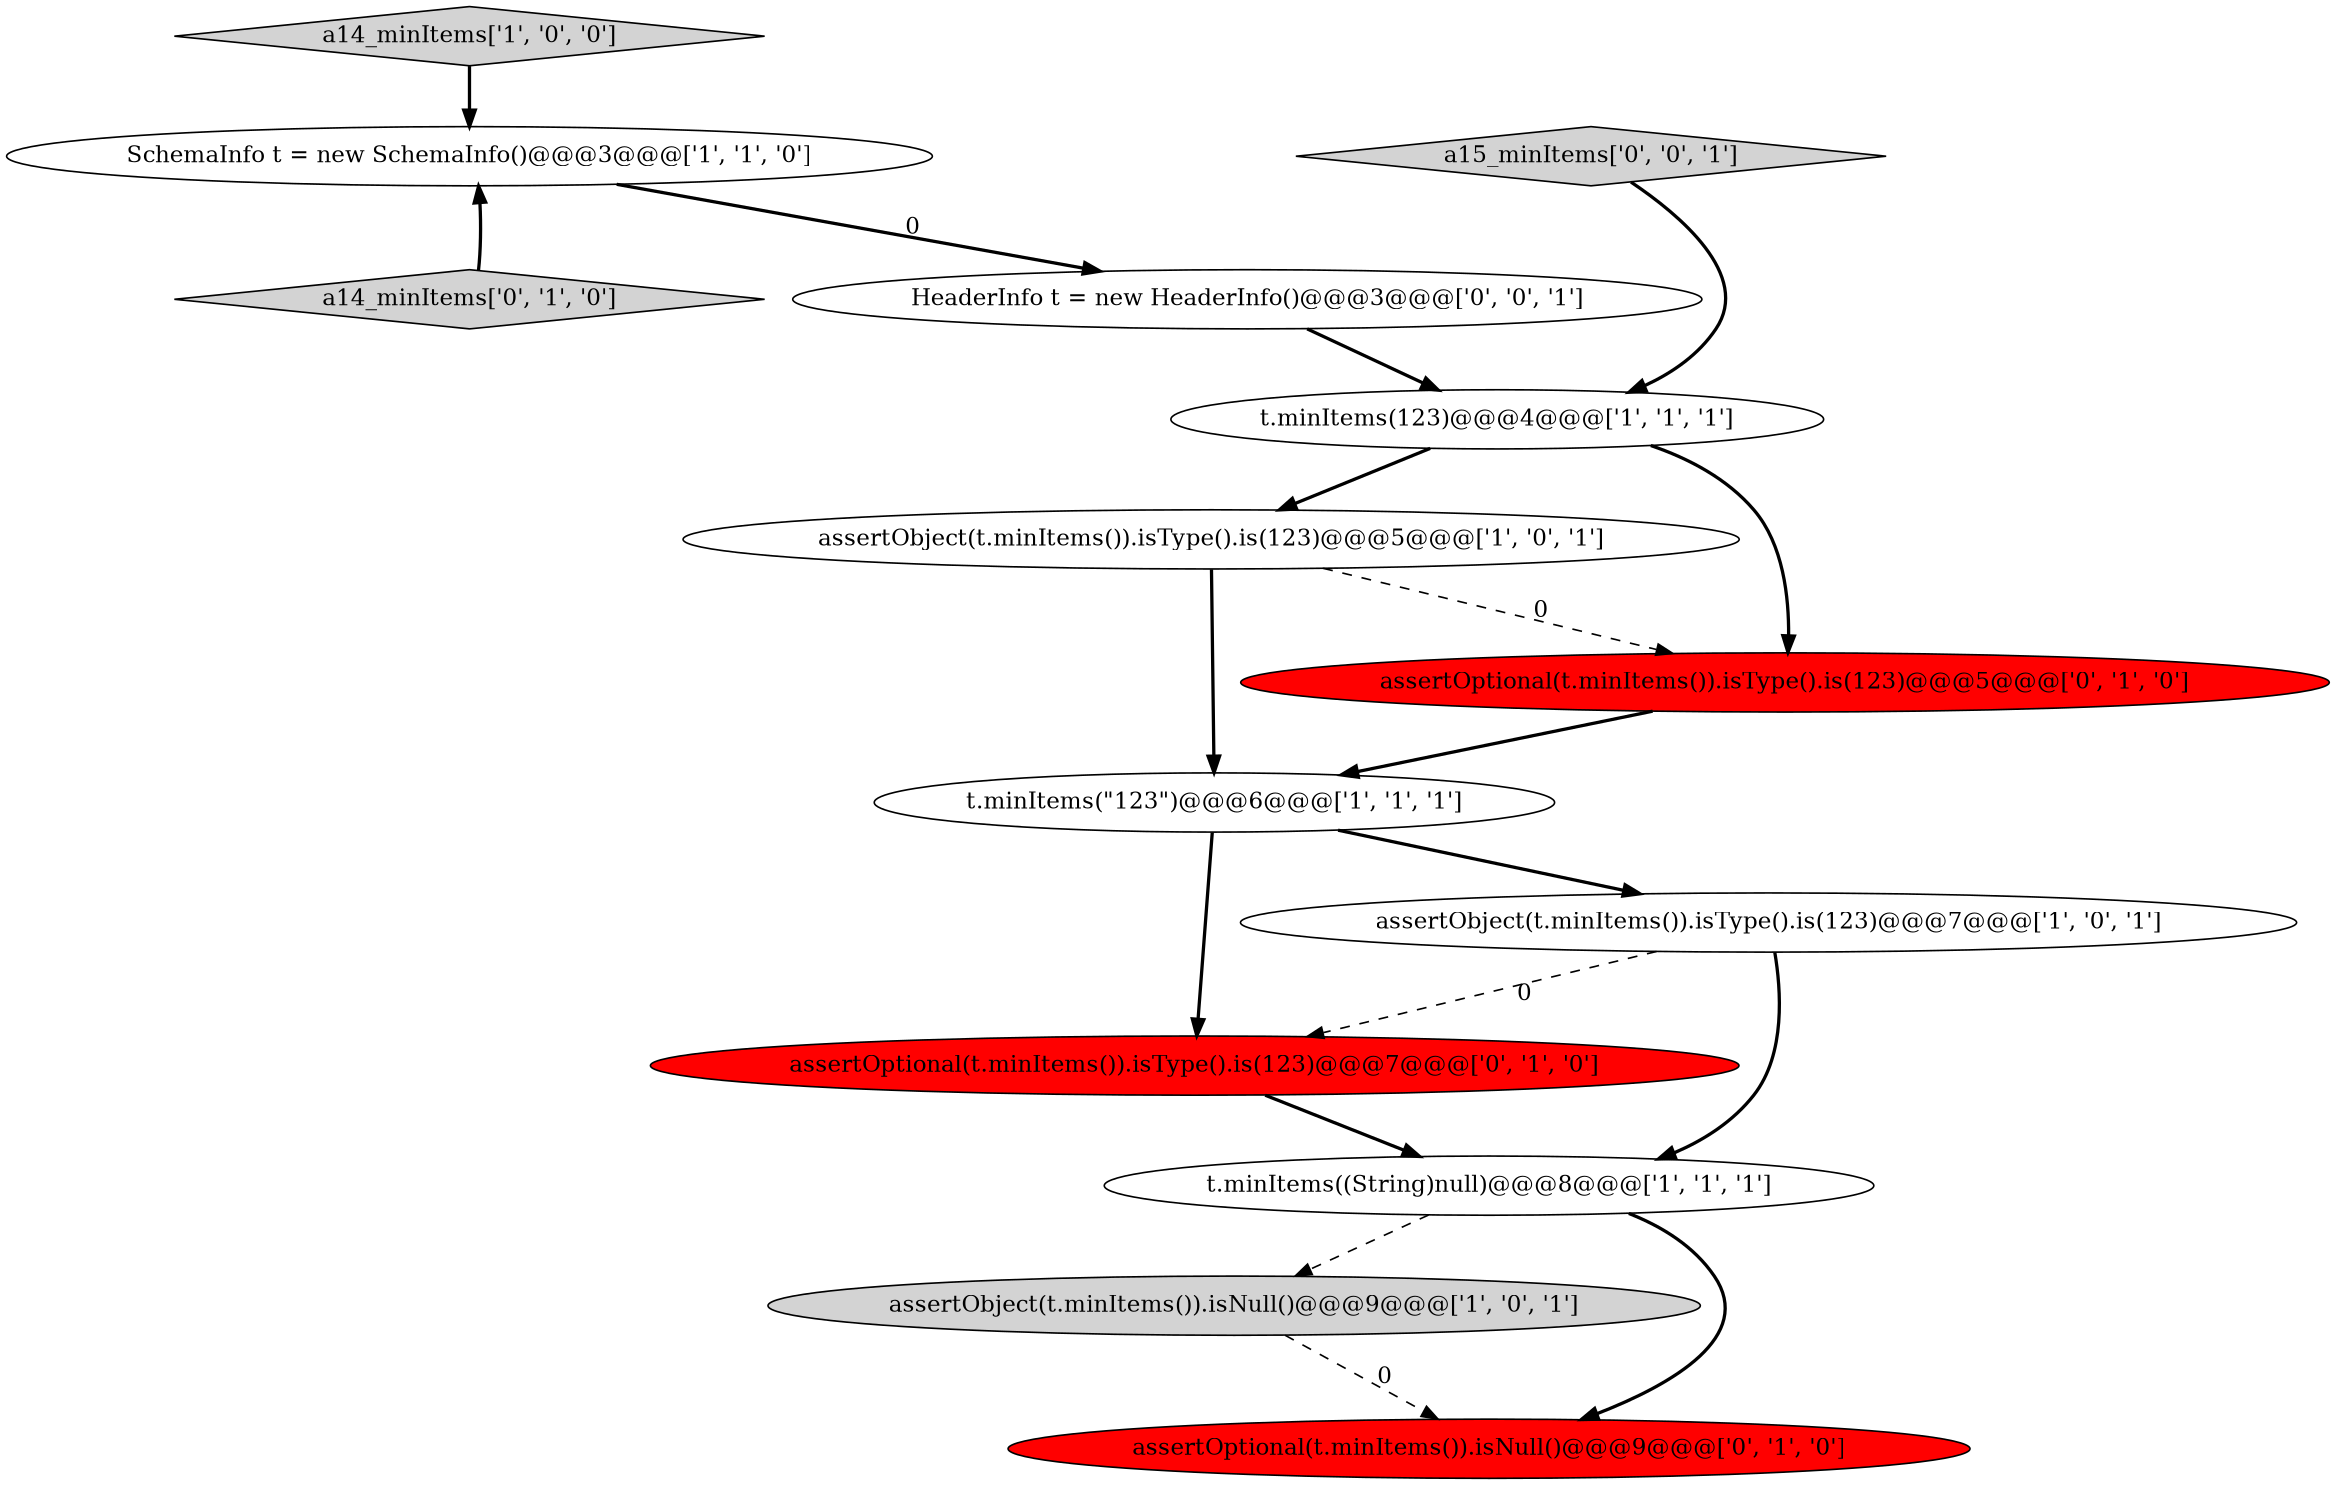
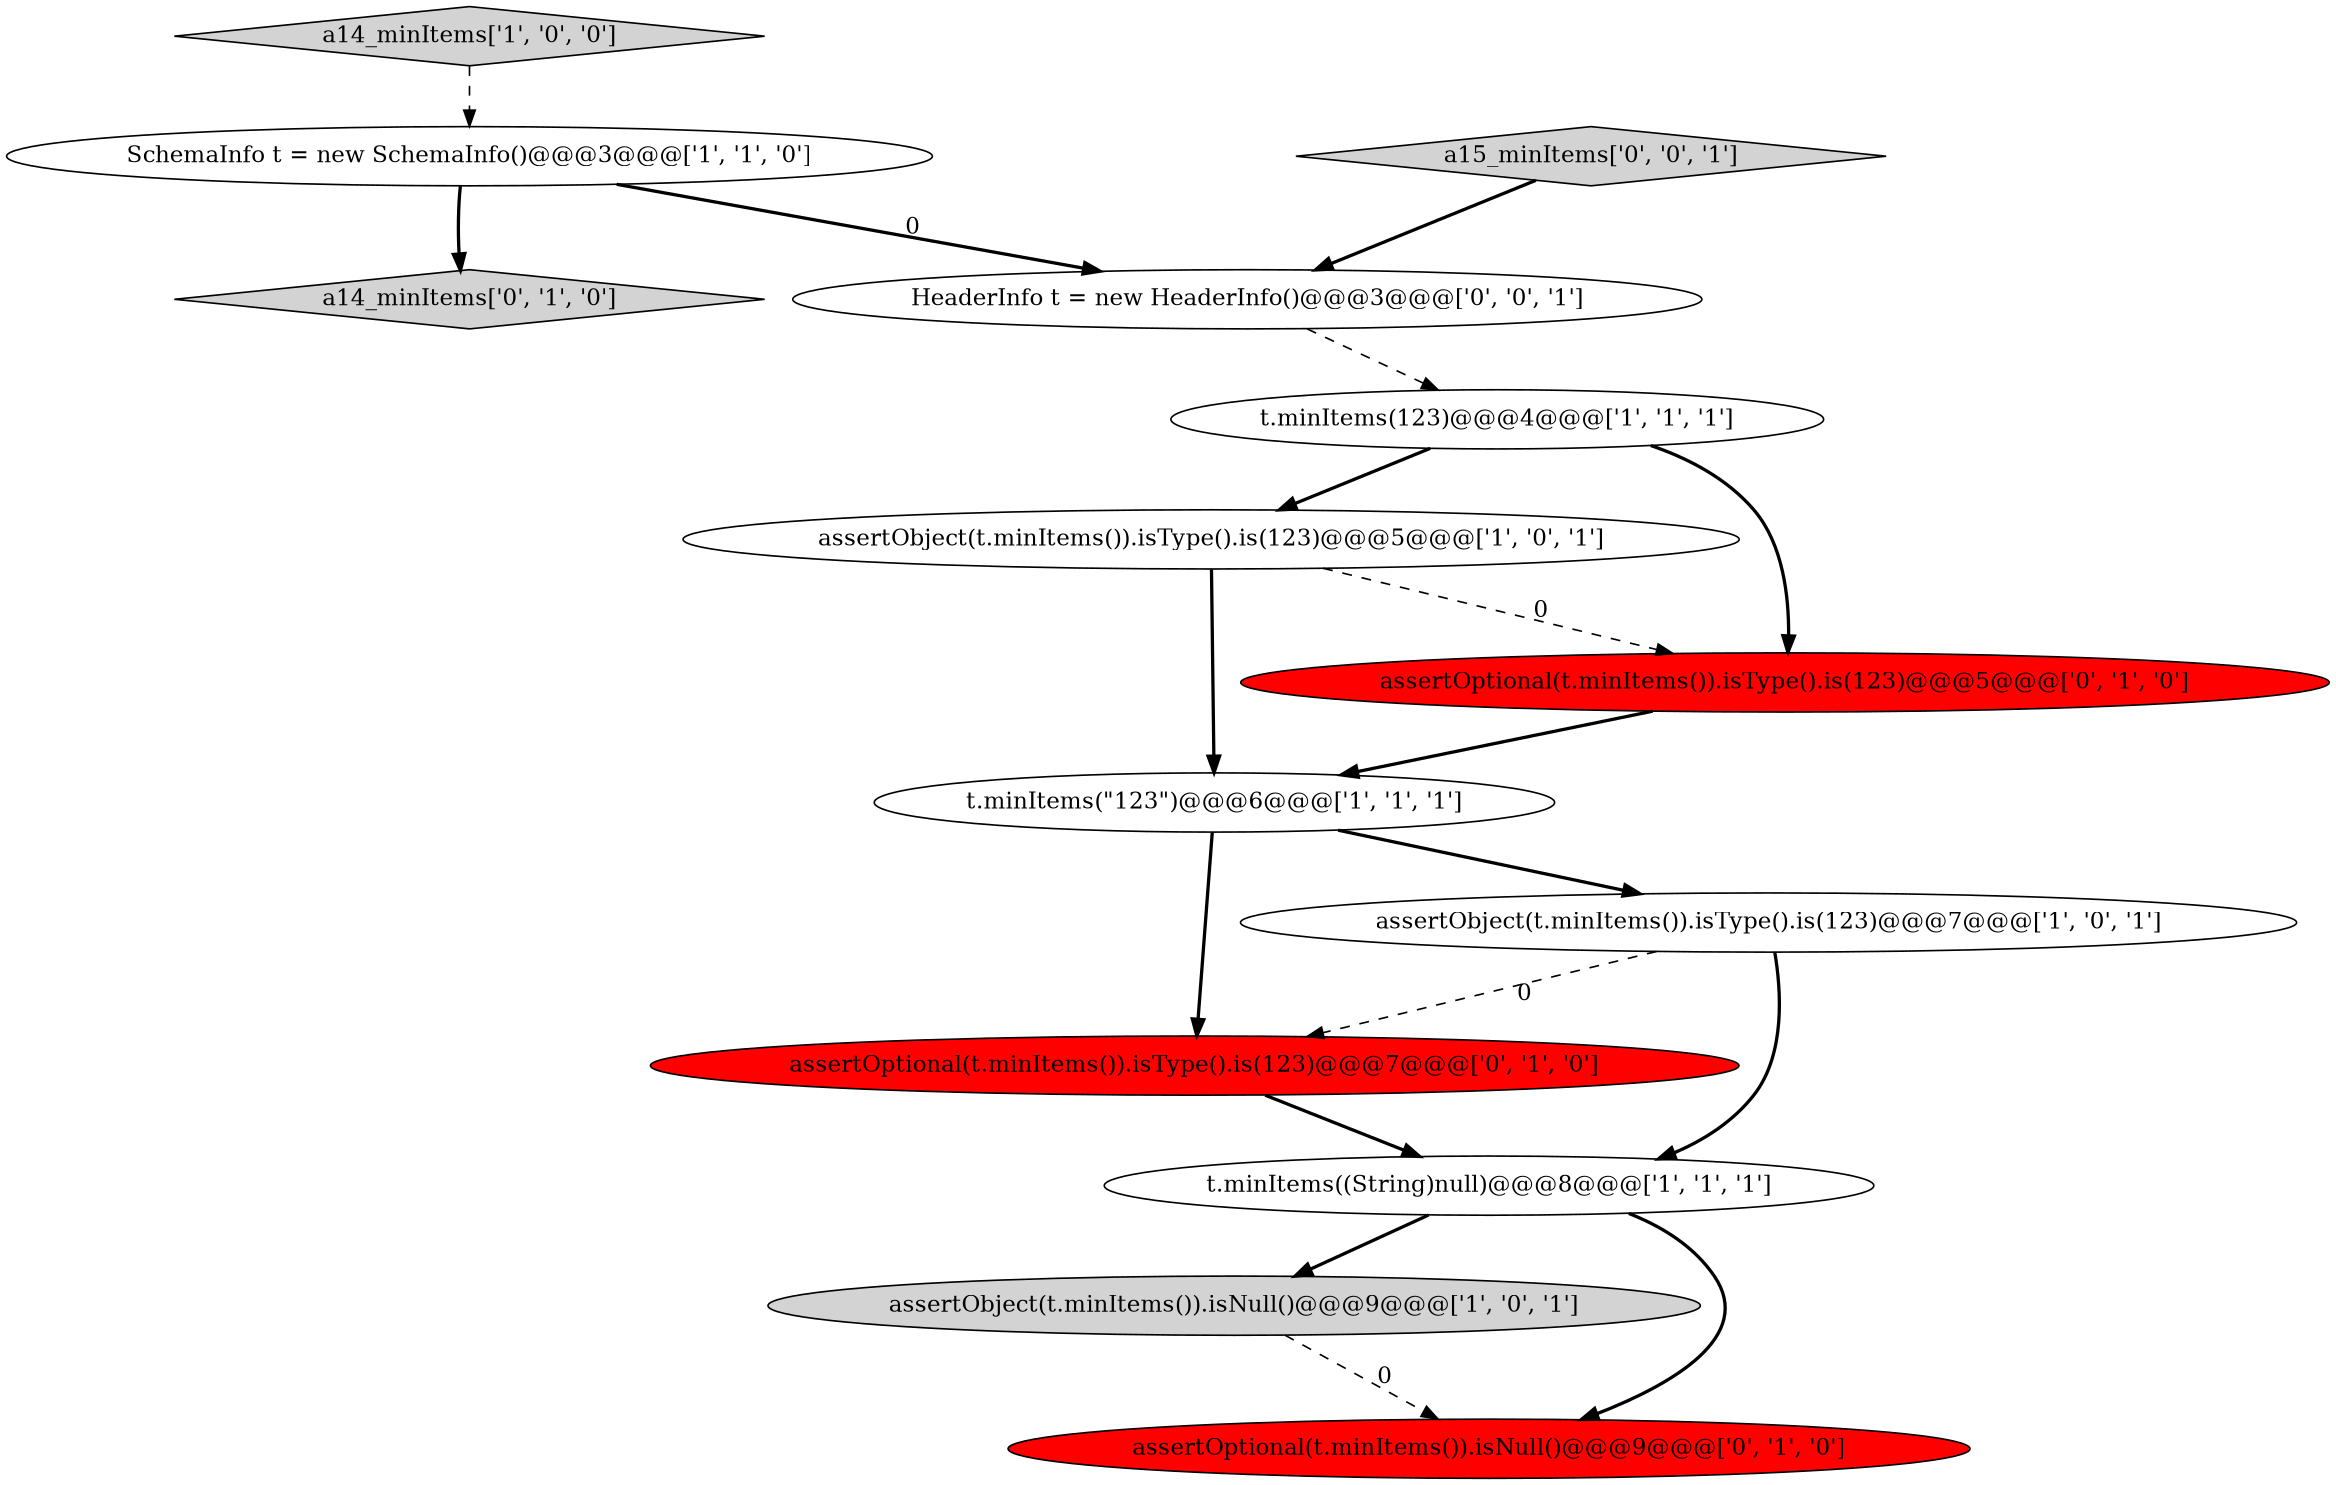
edge "a14_minItems['1', '0', '0']" -> "SchemaInfo t = new SchemaInfo()@@@3@@@['1', '1', '0']": style bold -> dashed
edge "a14_minItems['0', '1', '0']" -> "SchemaInfo t = new SchemaInfo()@@@3@@@['1', '1', '0']": reversed
edge "a15_minItems['0', '0', '1']" -> "t.minItems(123)@@@4@@@['1', '1', '1']": now "a15_minItems['0', '0', '1']" -> "HeaderInfo t = new HeaderInfo()@@@3@@@['0', '0', '1']"
edge "HeaderInfo t = new HeaderInfo()@@@3@@@['0', '0', '1']" -> "t.minItems(123)@@@4@@@['1', '1', '1']": style bold -> dashed
edge "t.minItems((String)null)@@@8@@@['1', '1', '1']" -> "assertObject(t.minItems()).isNull()@@@9@@@['1', '0', '1']": style dashed -> bold
